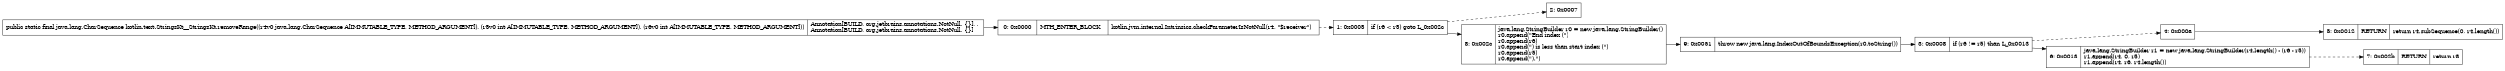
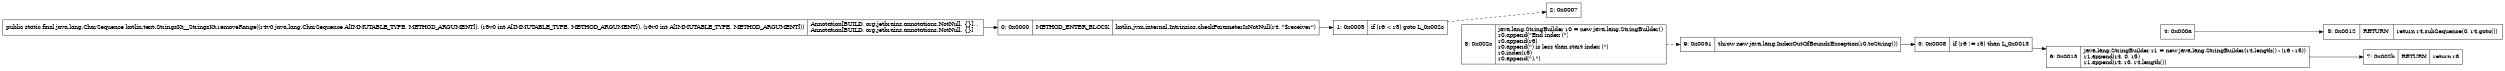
node "0: 0x0000": text "MTH_ENTER_BLOCK" -> "METHOD_ENTER_BLOCK"
edge "0: 0x0000" -> "1: 0x0005": style dashed -> solid
node "5: 0x0012": text "return r4.subSequence(0, r4.length())" -> "return r4.subSequence(0, r4.goto())"
edge "1: 0x0005" -> "8: 0x002c": removed
edge "3: 0x0008" -> "4: 0x000a": removed
edge "8: 0x002c" -> "9: 0x0051": style solid -> dashed
node "8: 0x002c": text "r0.append(r5)" -> "r0.index(r5)"
edge "6: 0x0013" -> "7: 0x002b": style dashed -> solid
node "6: 0x0013": text "r1.append(r4, r6, r4.length())" -> "r1.append(r4, r3, r4.length())"
